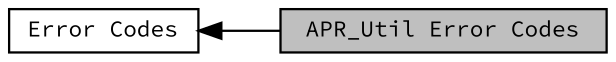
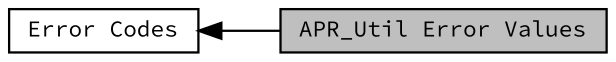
node "APR_Util Error Codes": label "APR_Util Error Codes" -> "APR_Util Error Values"
